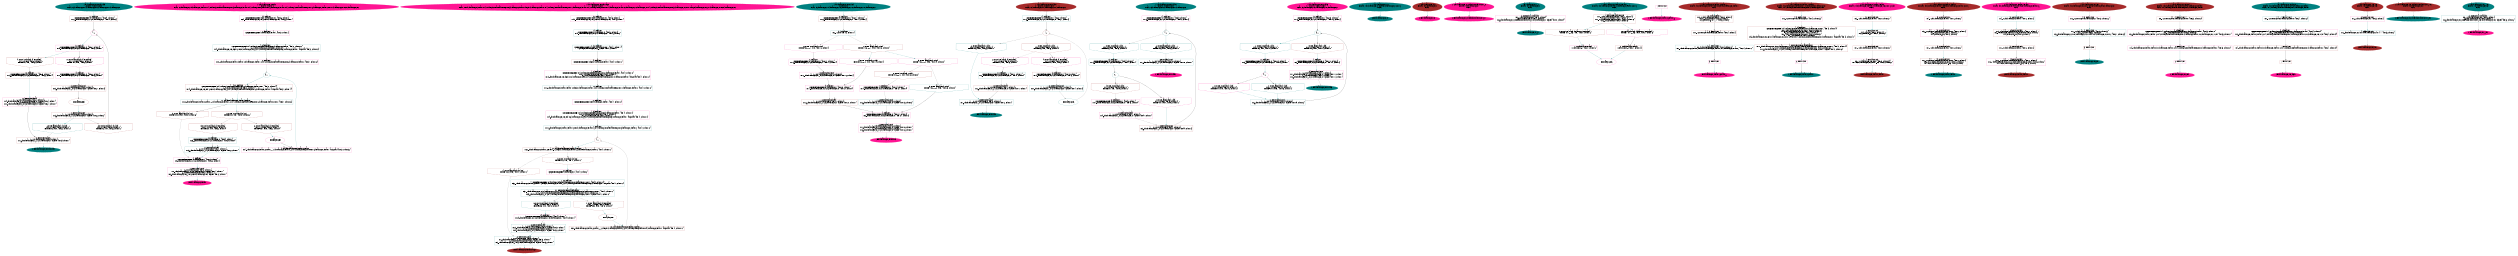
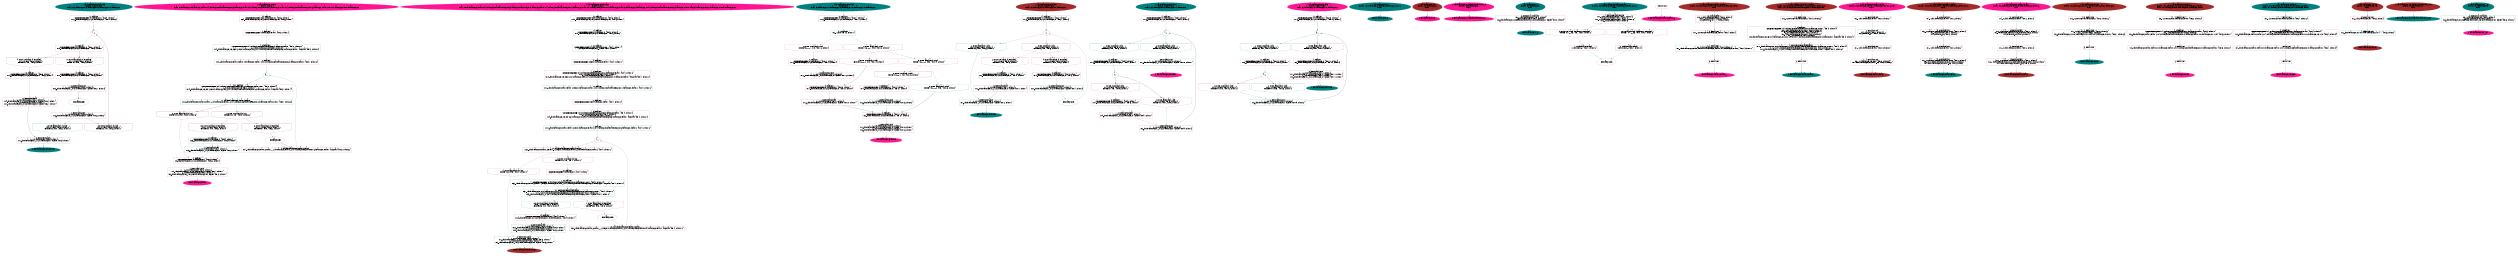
node "15: + END_VARIABLE": label "15: + END_VARIABLE" -> "15: + END_BRANCHES"
